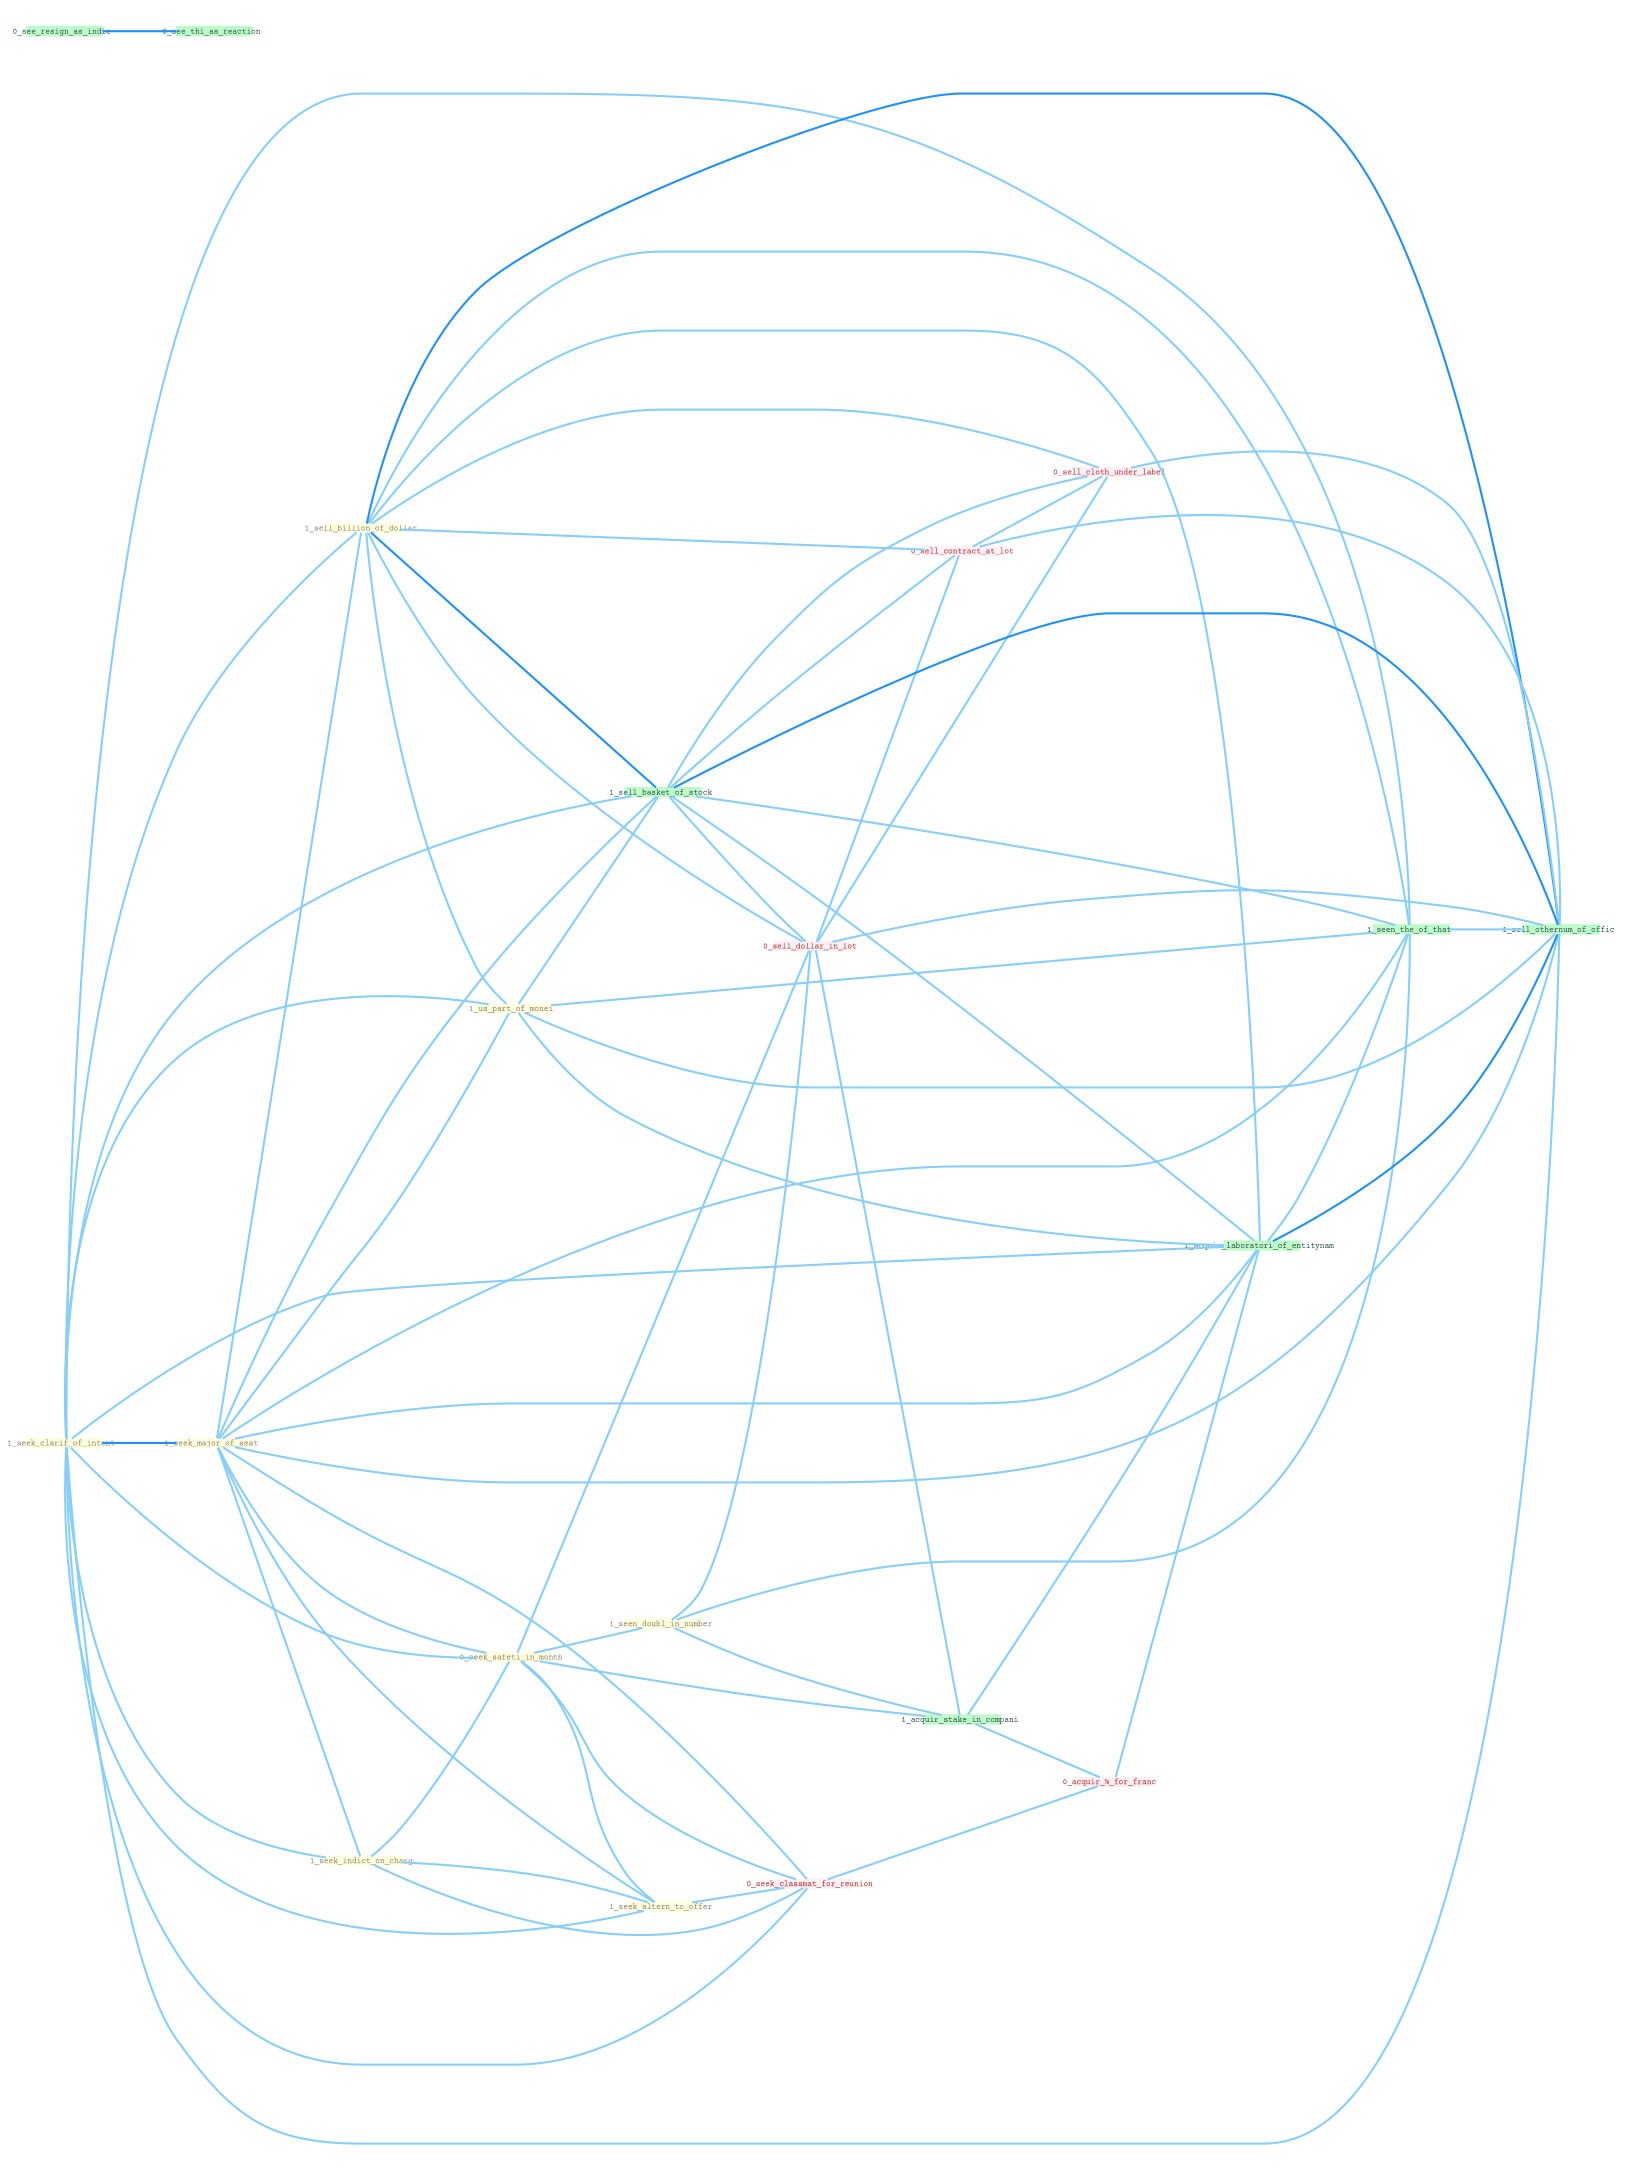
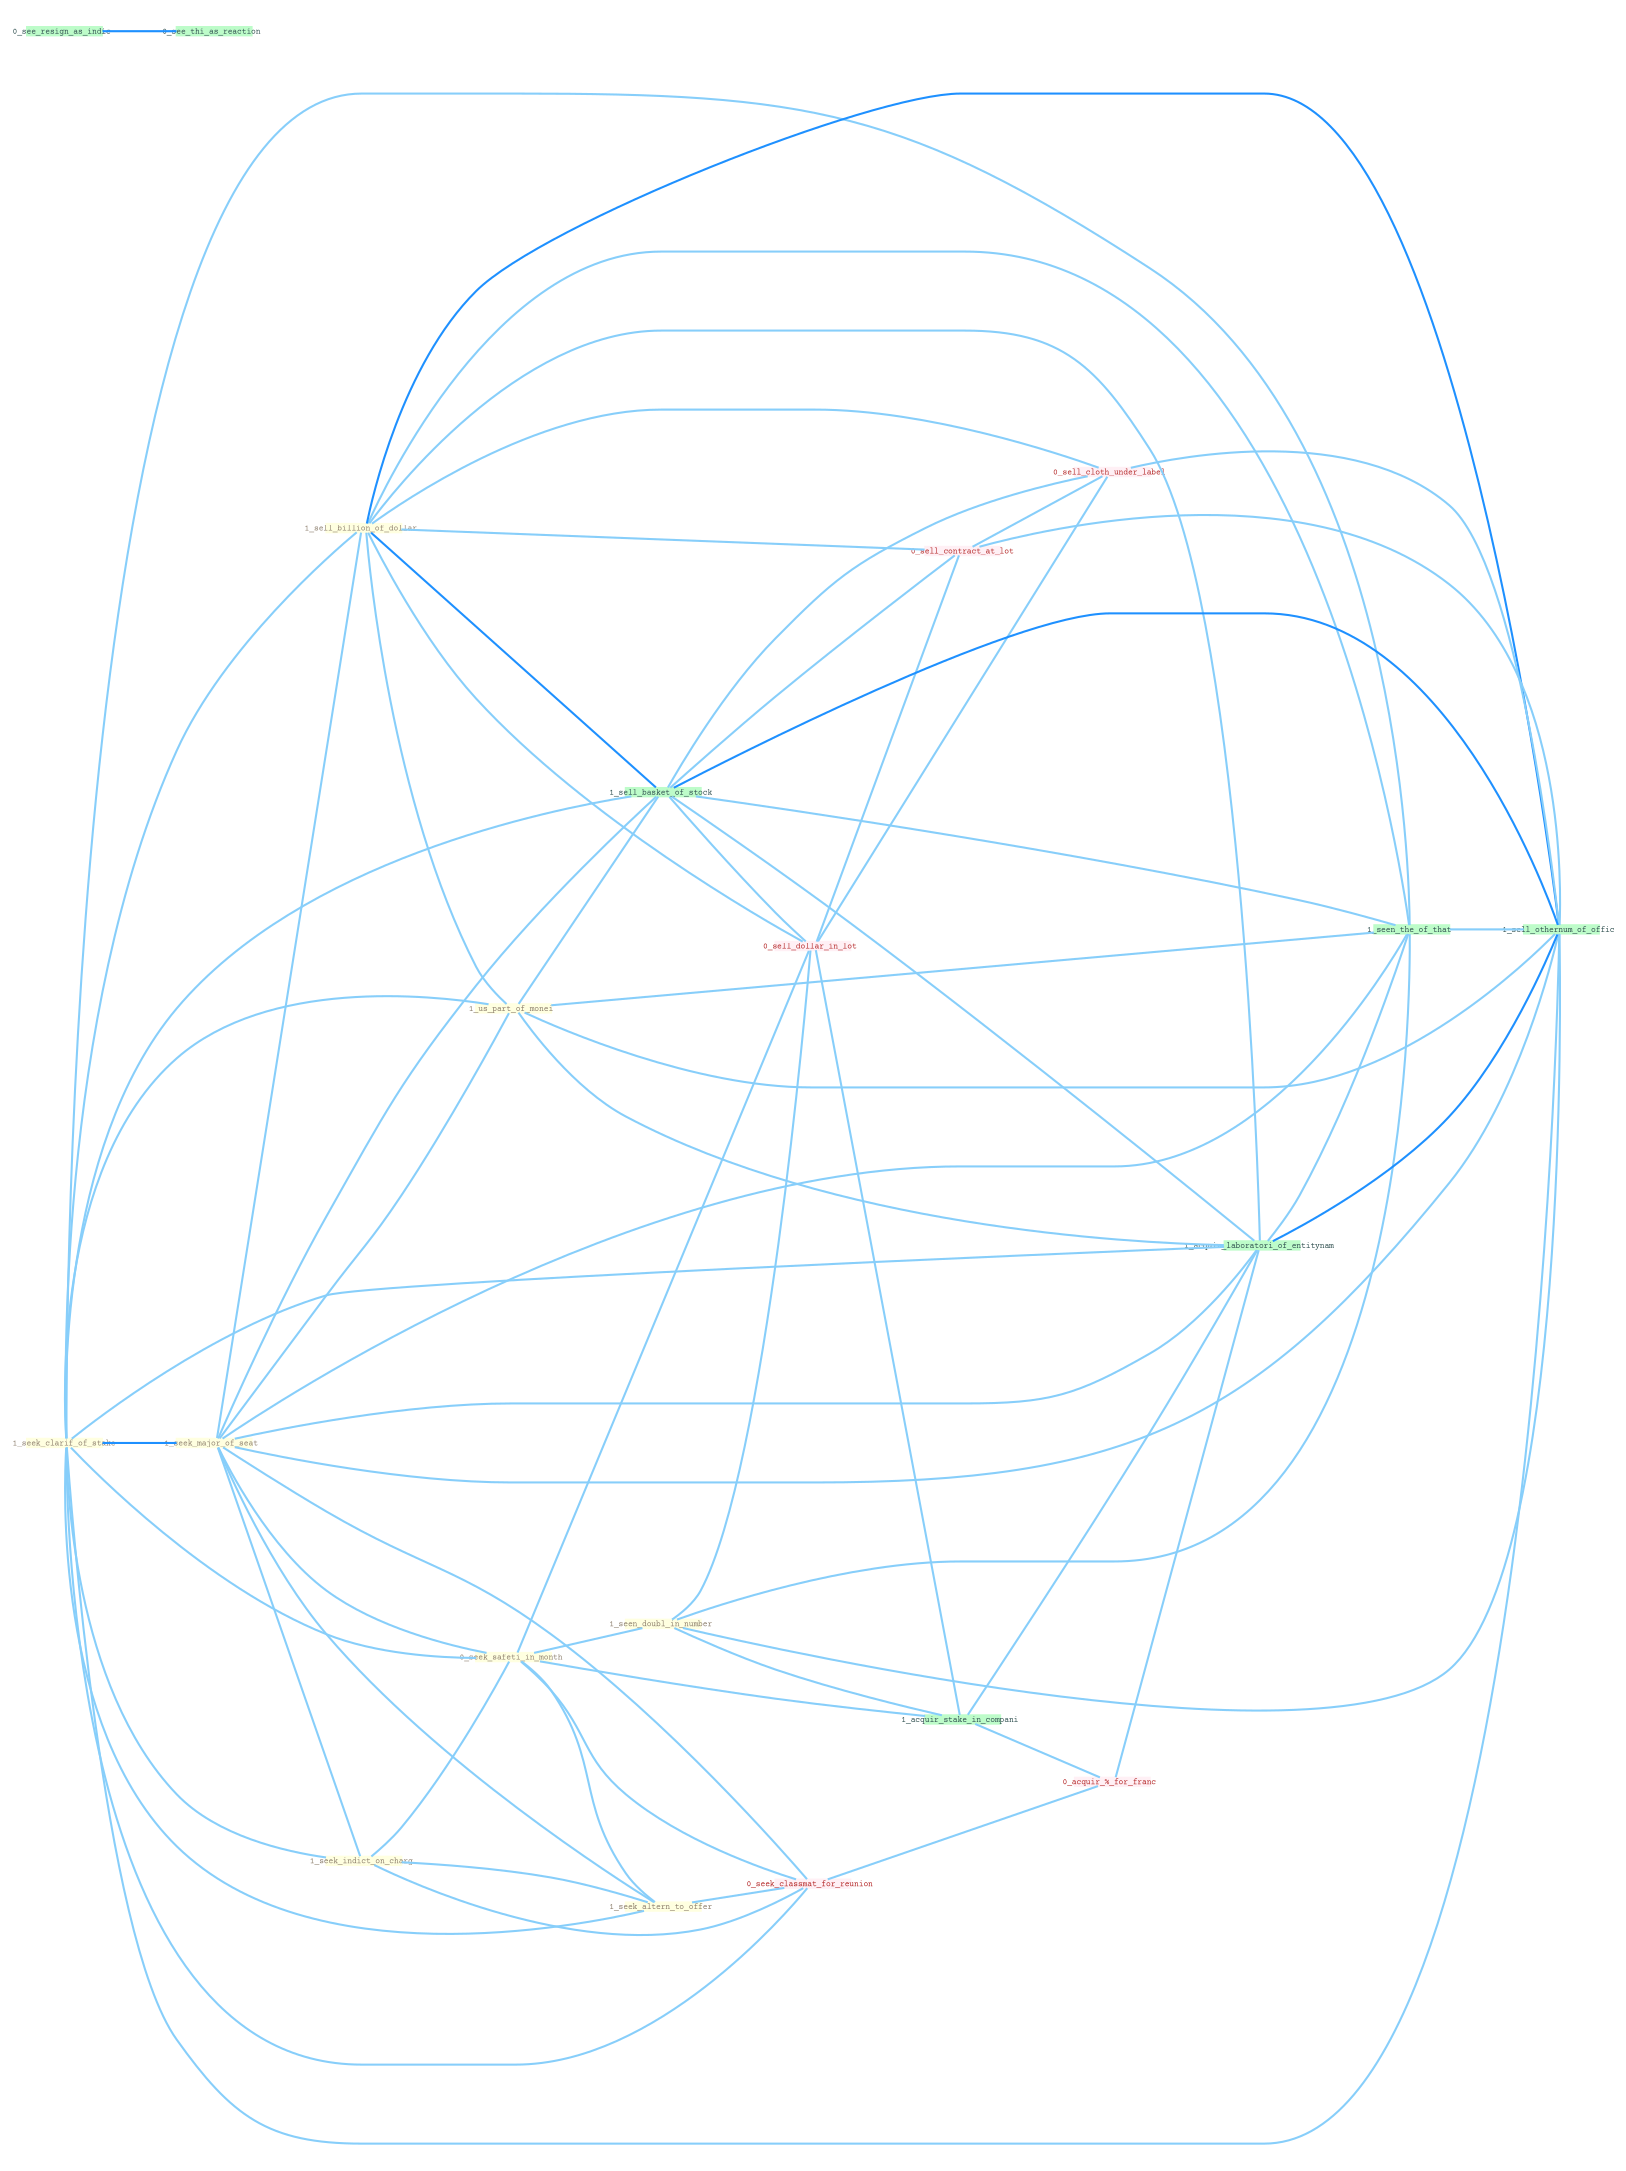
edge "1_sell_othernum_of_offic" -- "0_sell_dollar_in_lot": now "1_sell_othernum_of_offic" -- "1_seen_doubl_in_number"
node "1_seek_clarif_of_intent": label "1_seek_clarif_of_intent" -> "1_seek_clarif_of_stake"
